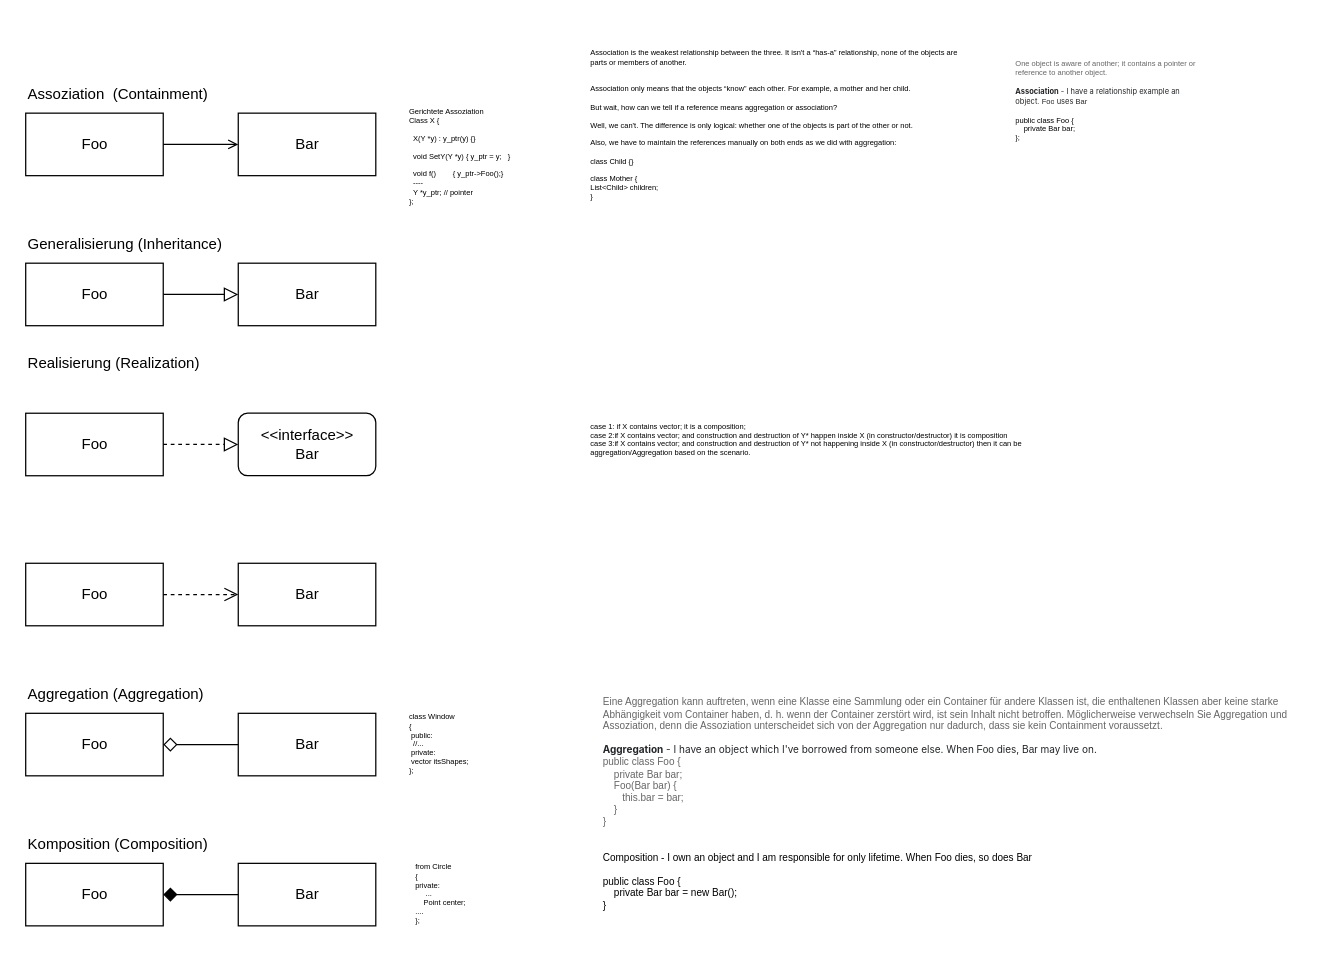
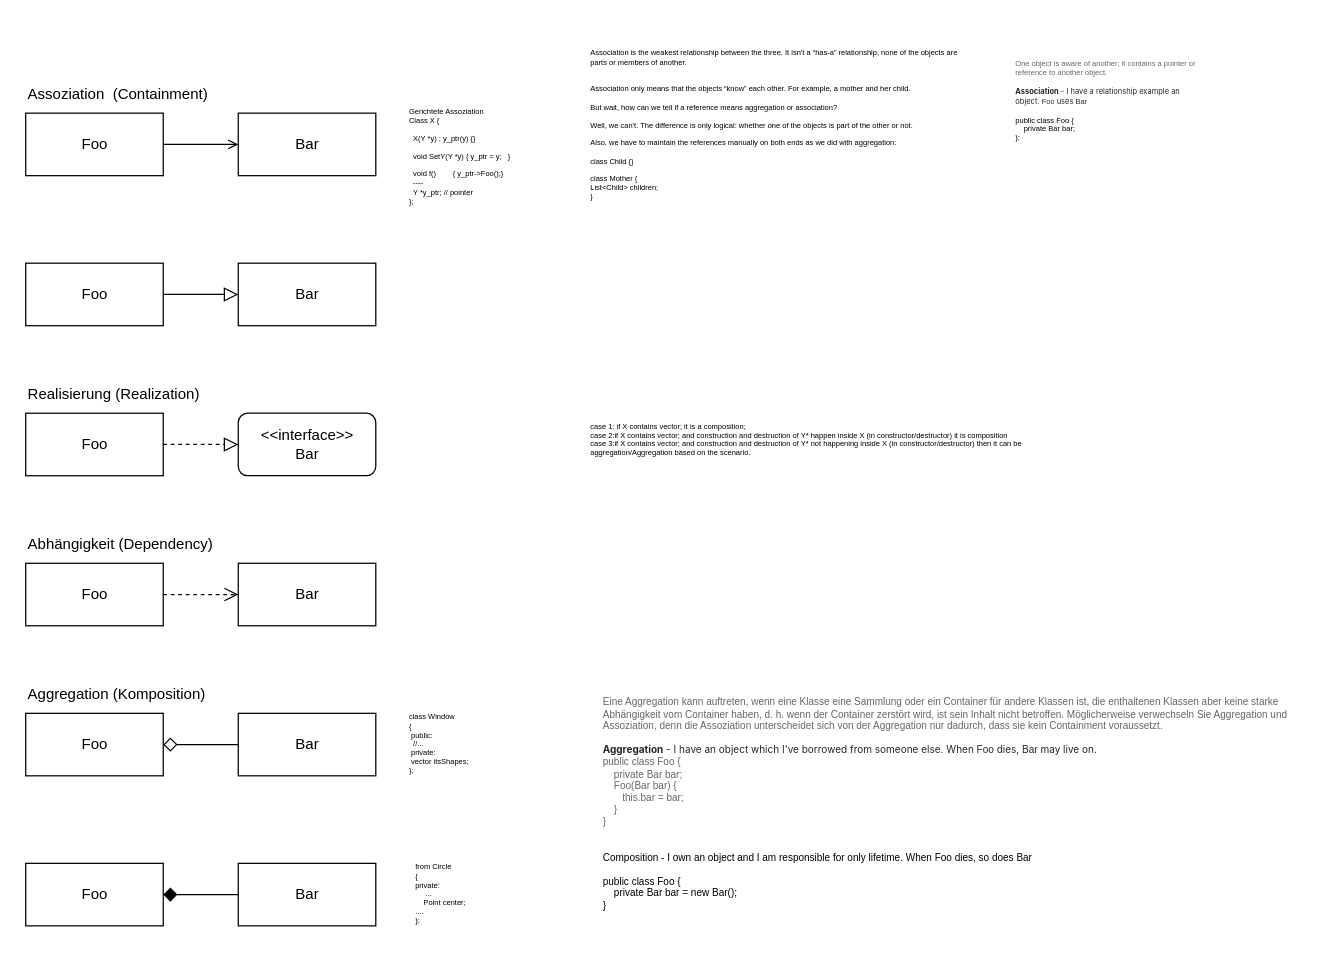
node "Generalisierung (Inheritance)": removed
node "Realisierung (Realization)": moved (207, 363) -> (207, 394)
node "Abhängigkeit (Dependency)": added
node "Aggregation (Aggregation)": label "Aggregation (Aggregation)" -> "Aggregation (Komposition)"
node "Komposition (Composition)": removed
